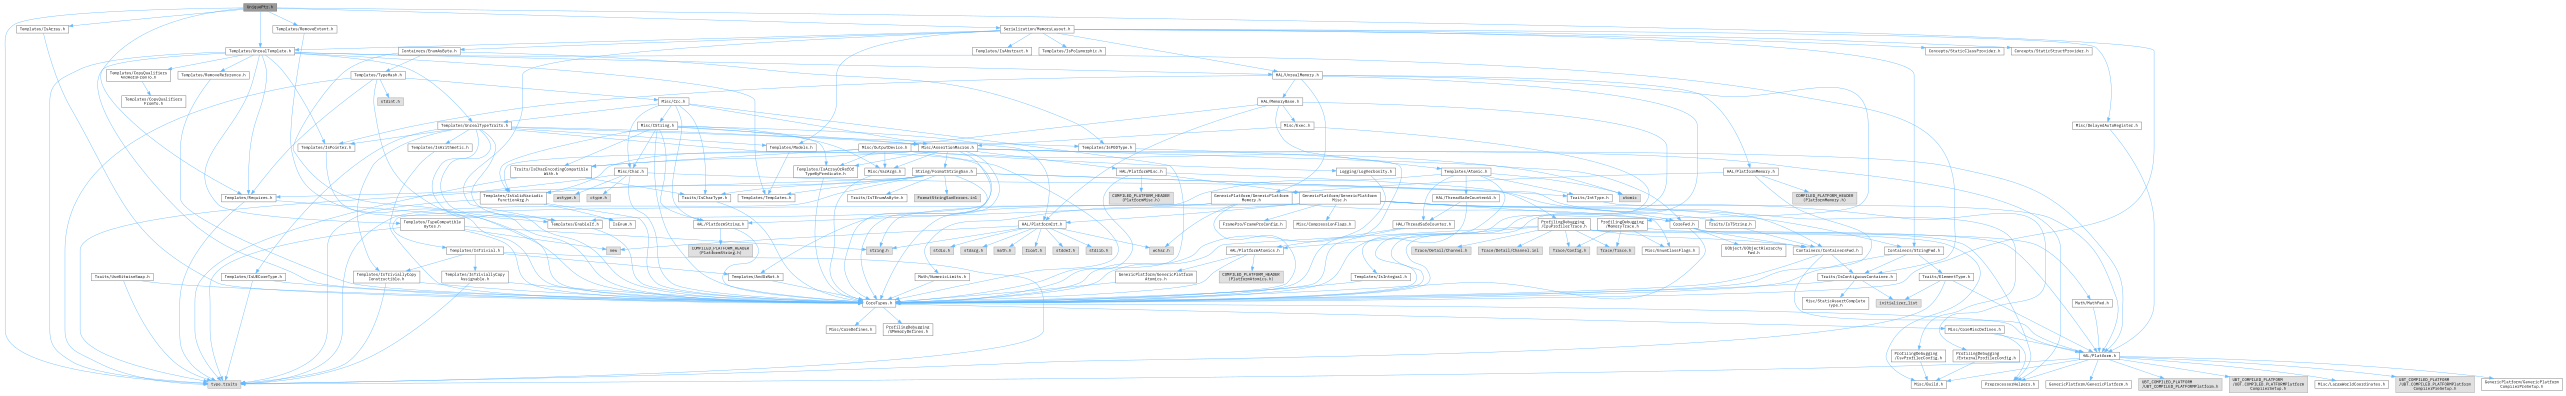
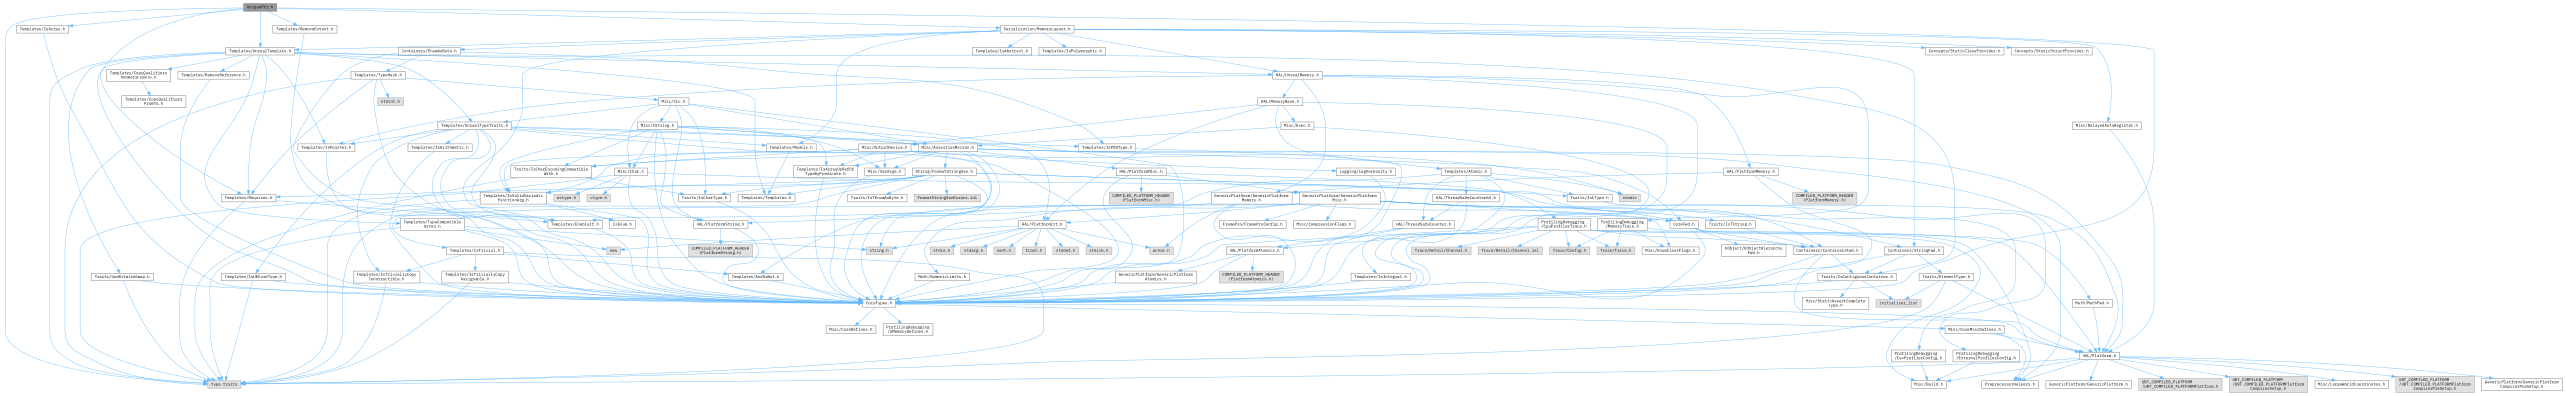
edge "Templates/UnrealTemplate.h" -> "Traits/UseBitwiseSwap.h": added
